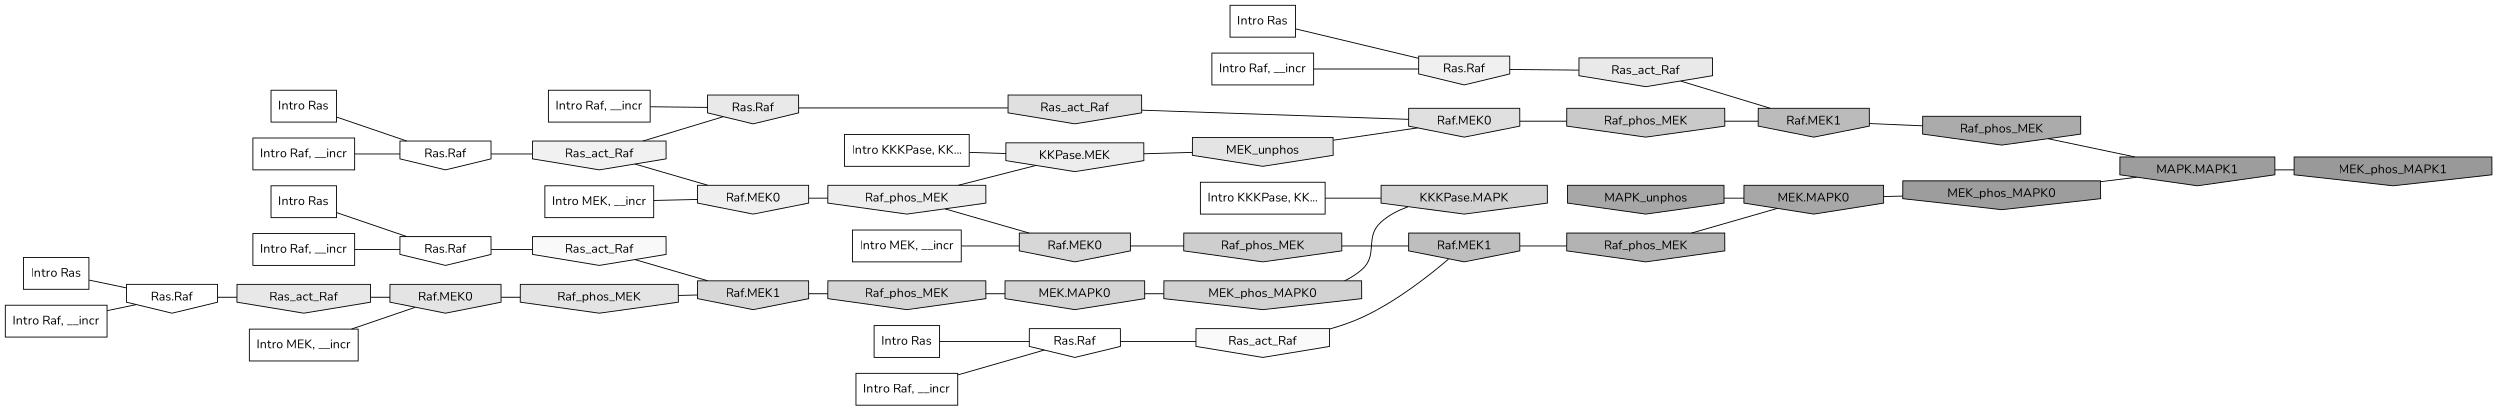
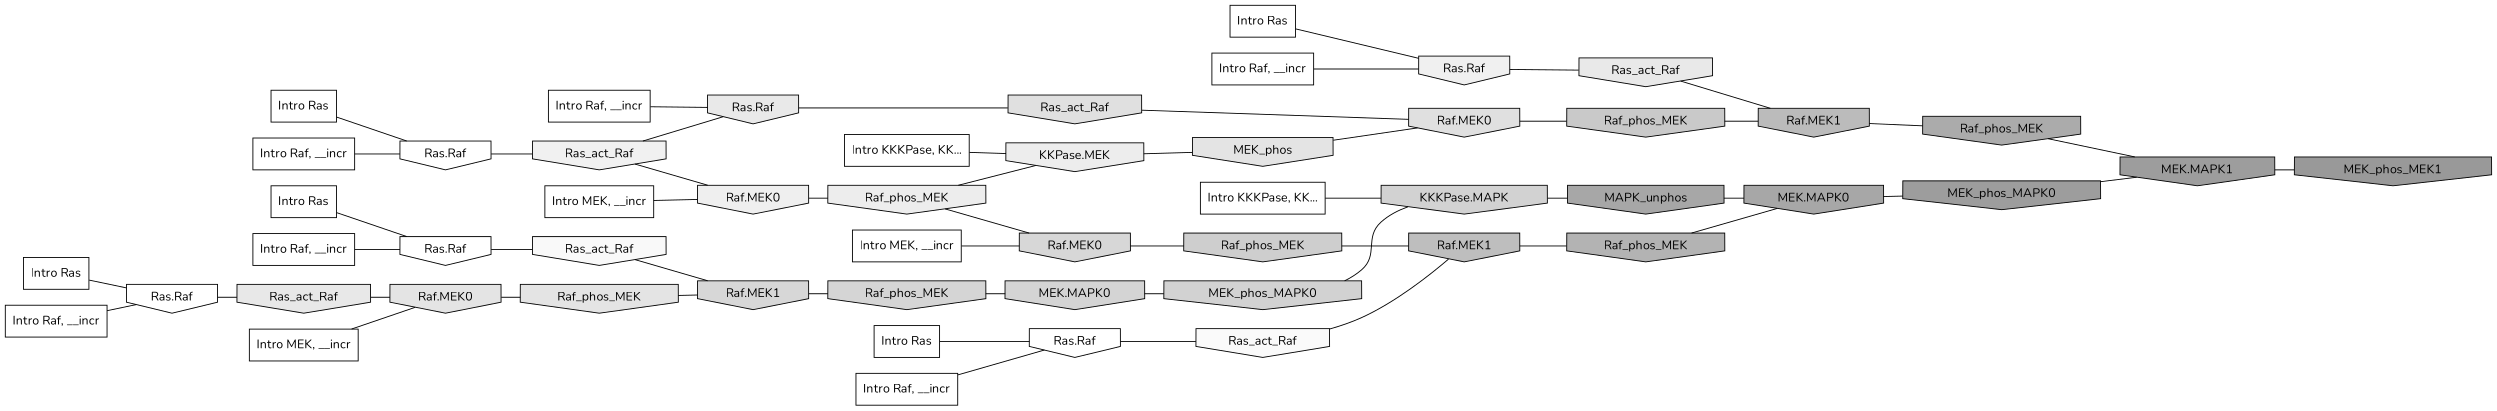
node "MEK_unphos": label "MEK_unphos" -> "MEK_phos"
node "MAPK.MAPK1": label "MAPK.MAPK1" -> "MEK.MAPK1"
node "MEK_phos_MAPK1": label "MEK_phos_MAPK1" -> "MEK_phos_MEK1"
edge "KKKPase.MAPK" -- "MAPK_unphos": added
